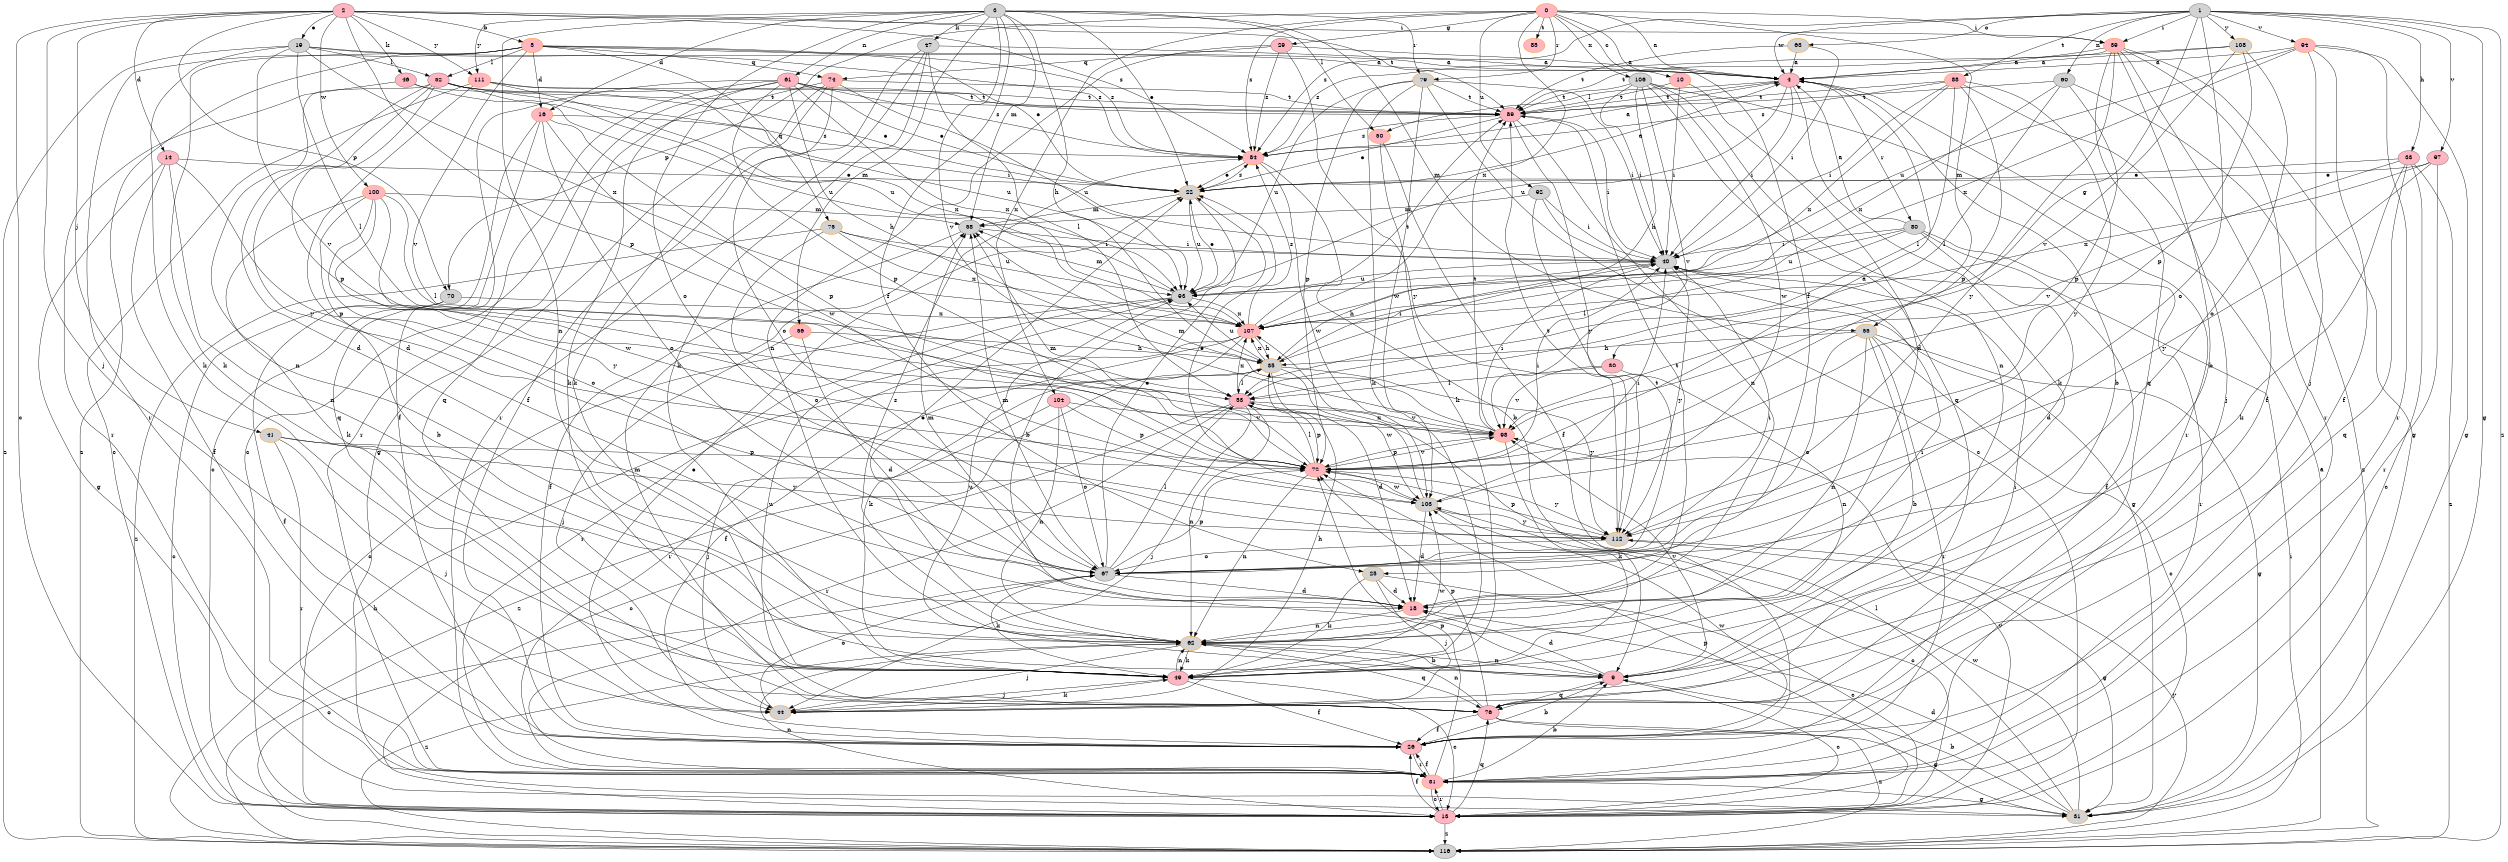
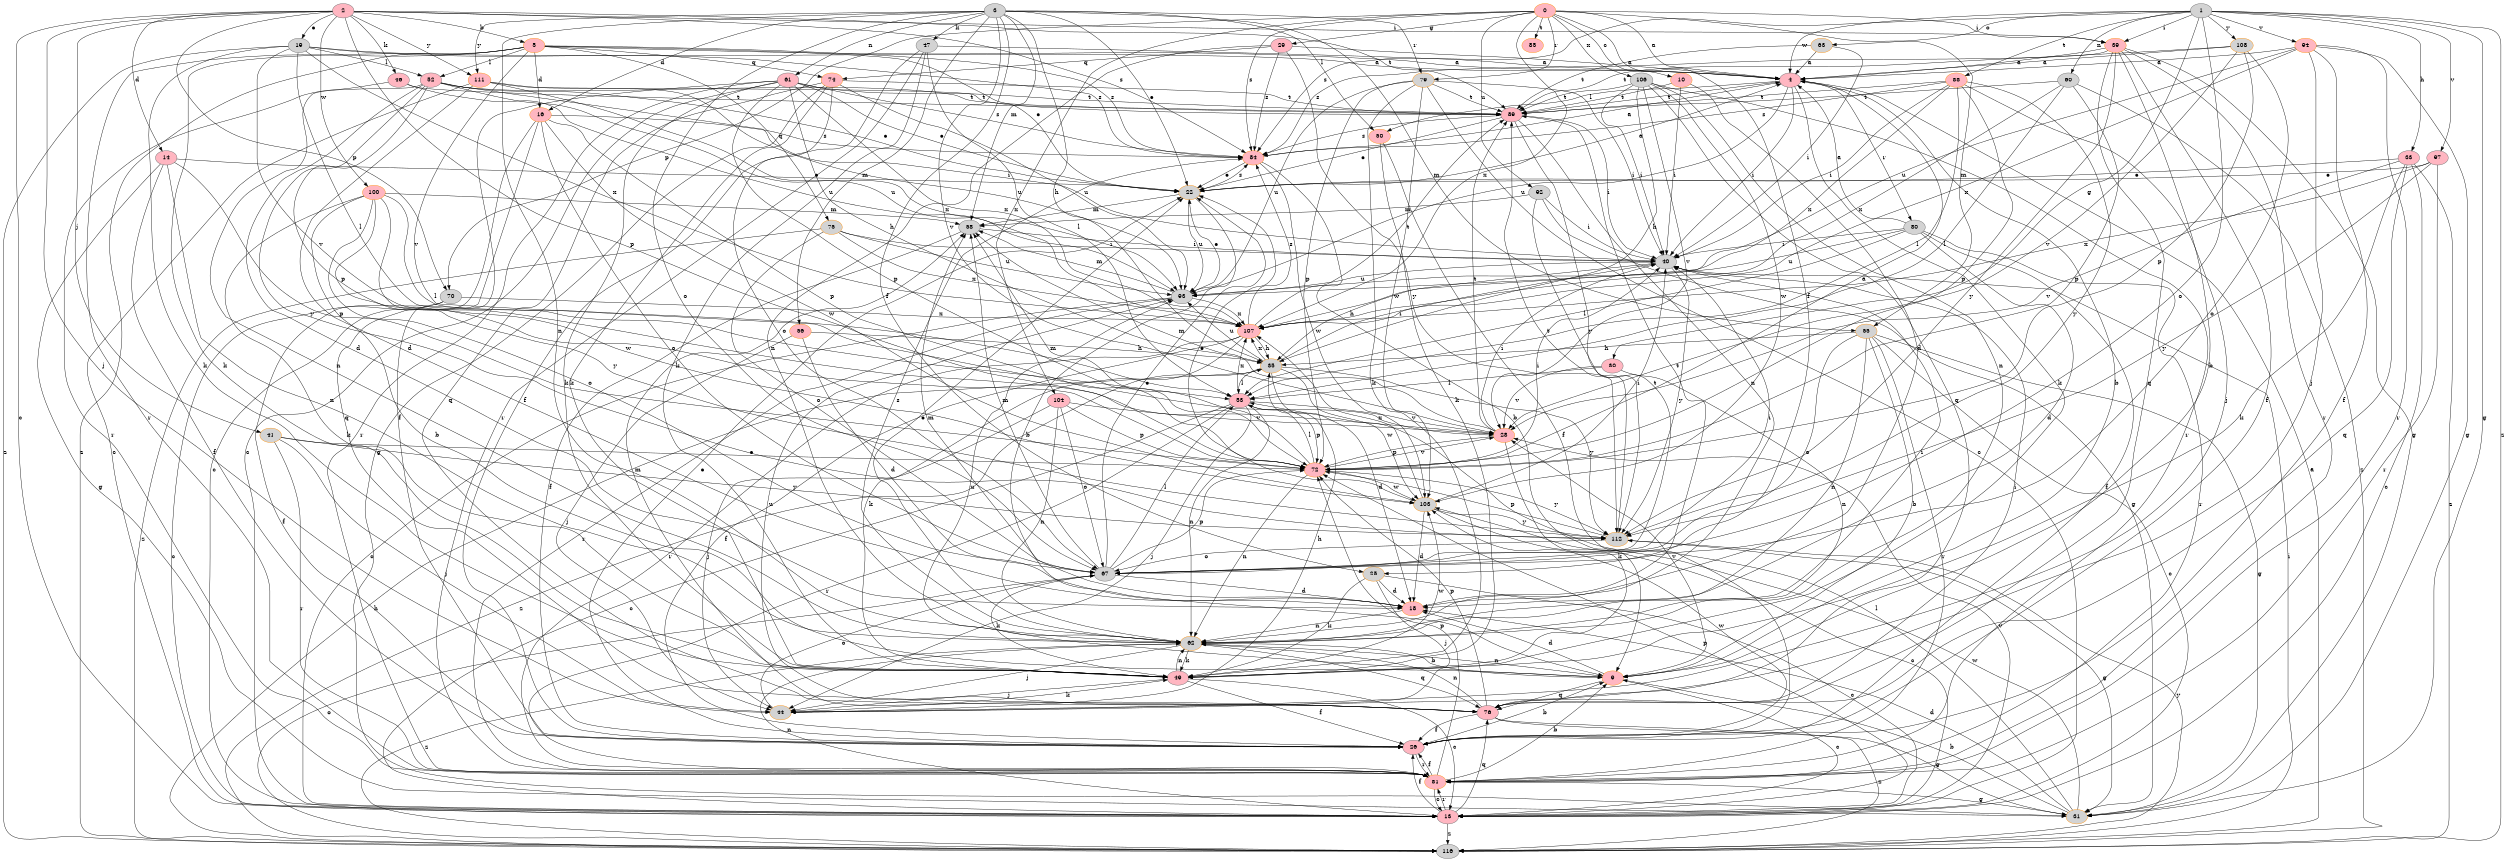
node "98": label "98" -> "28"
edge "41" -> "72": label "p" -> "e"
node "9": color gray40 -> darkorange
